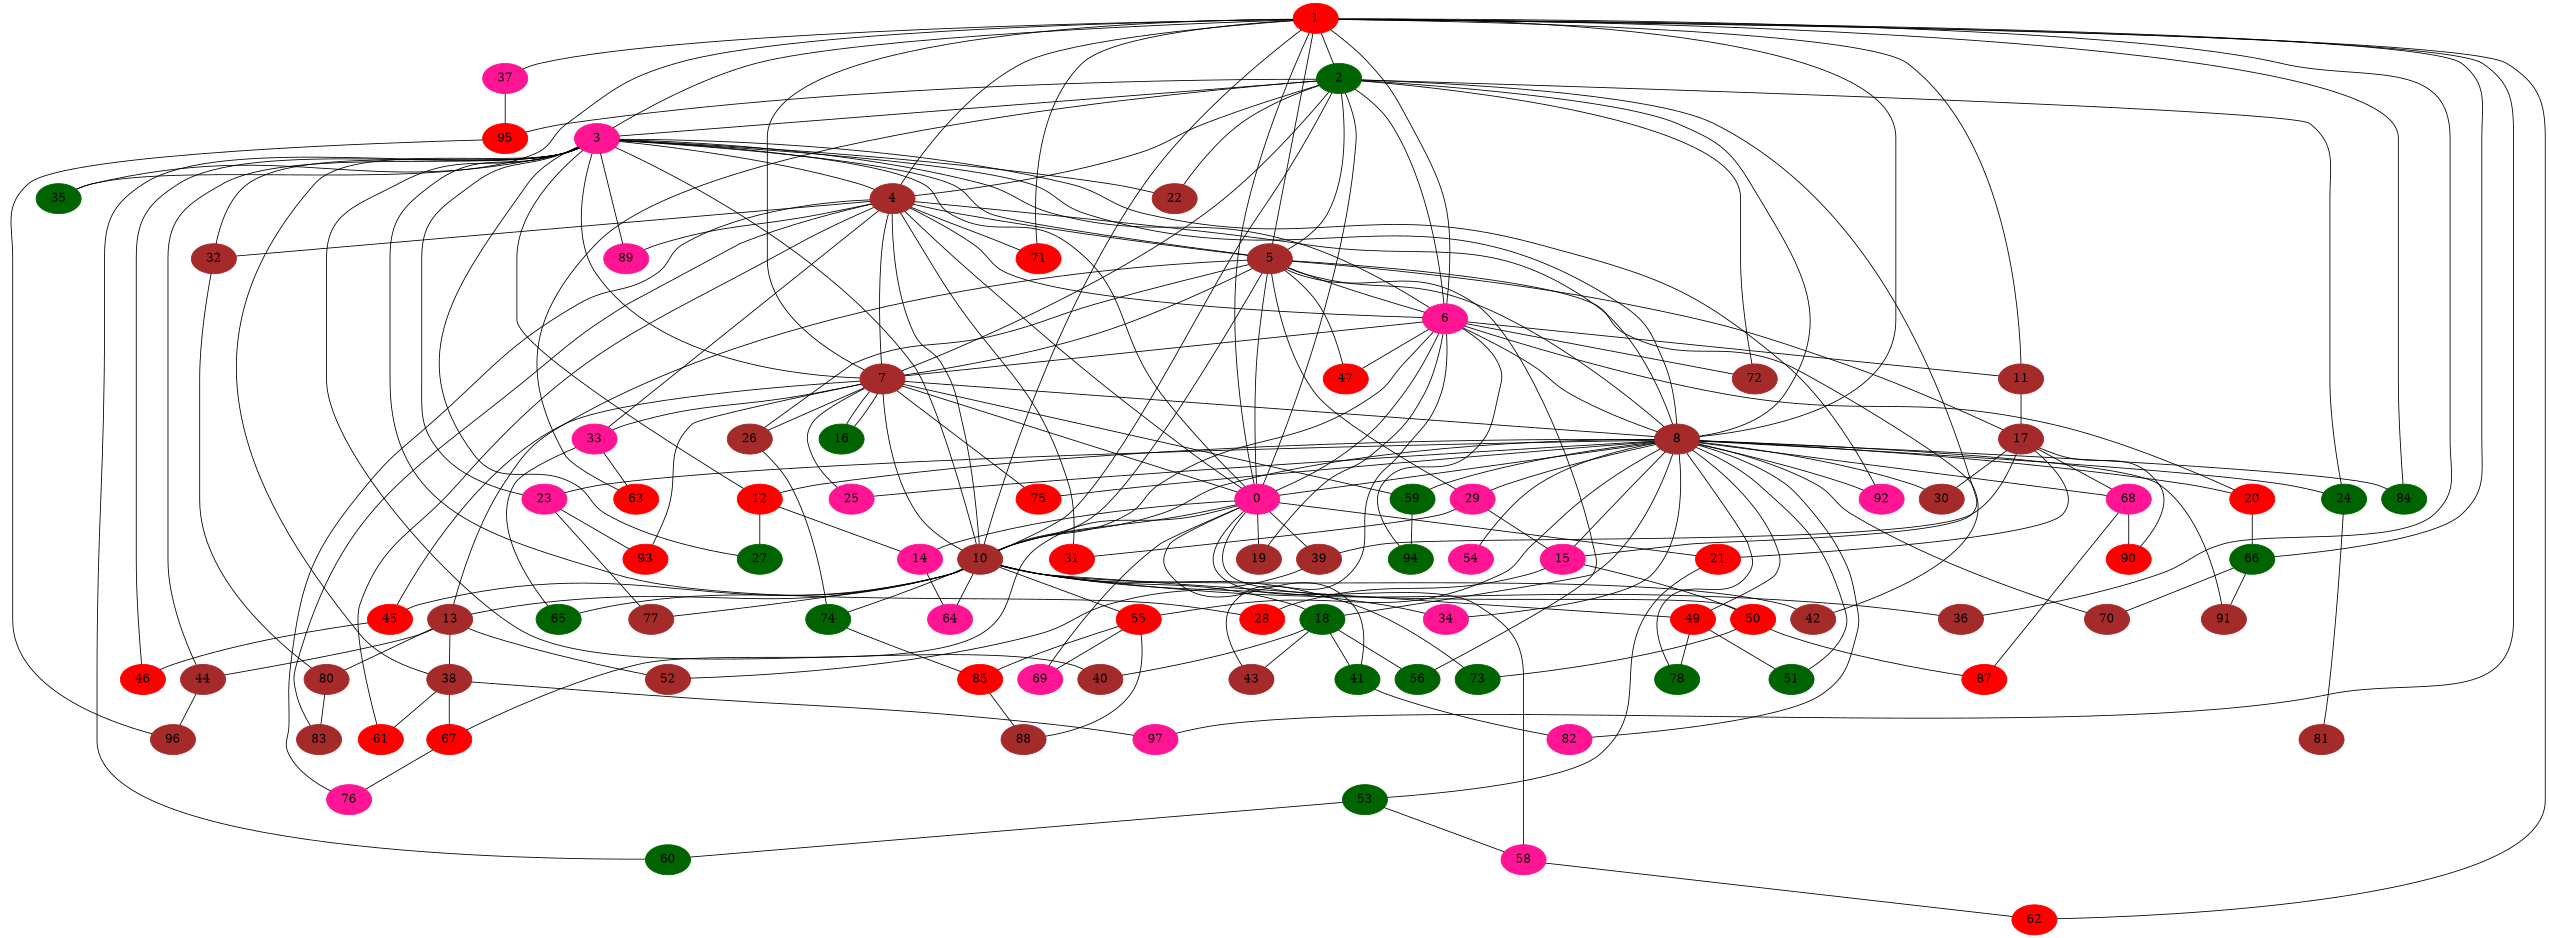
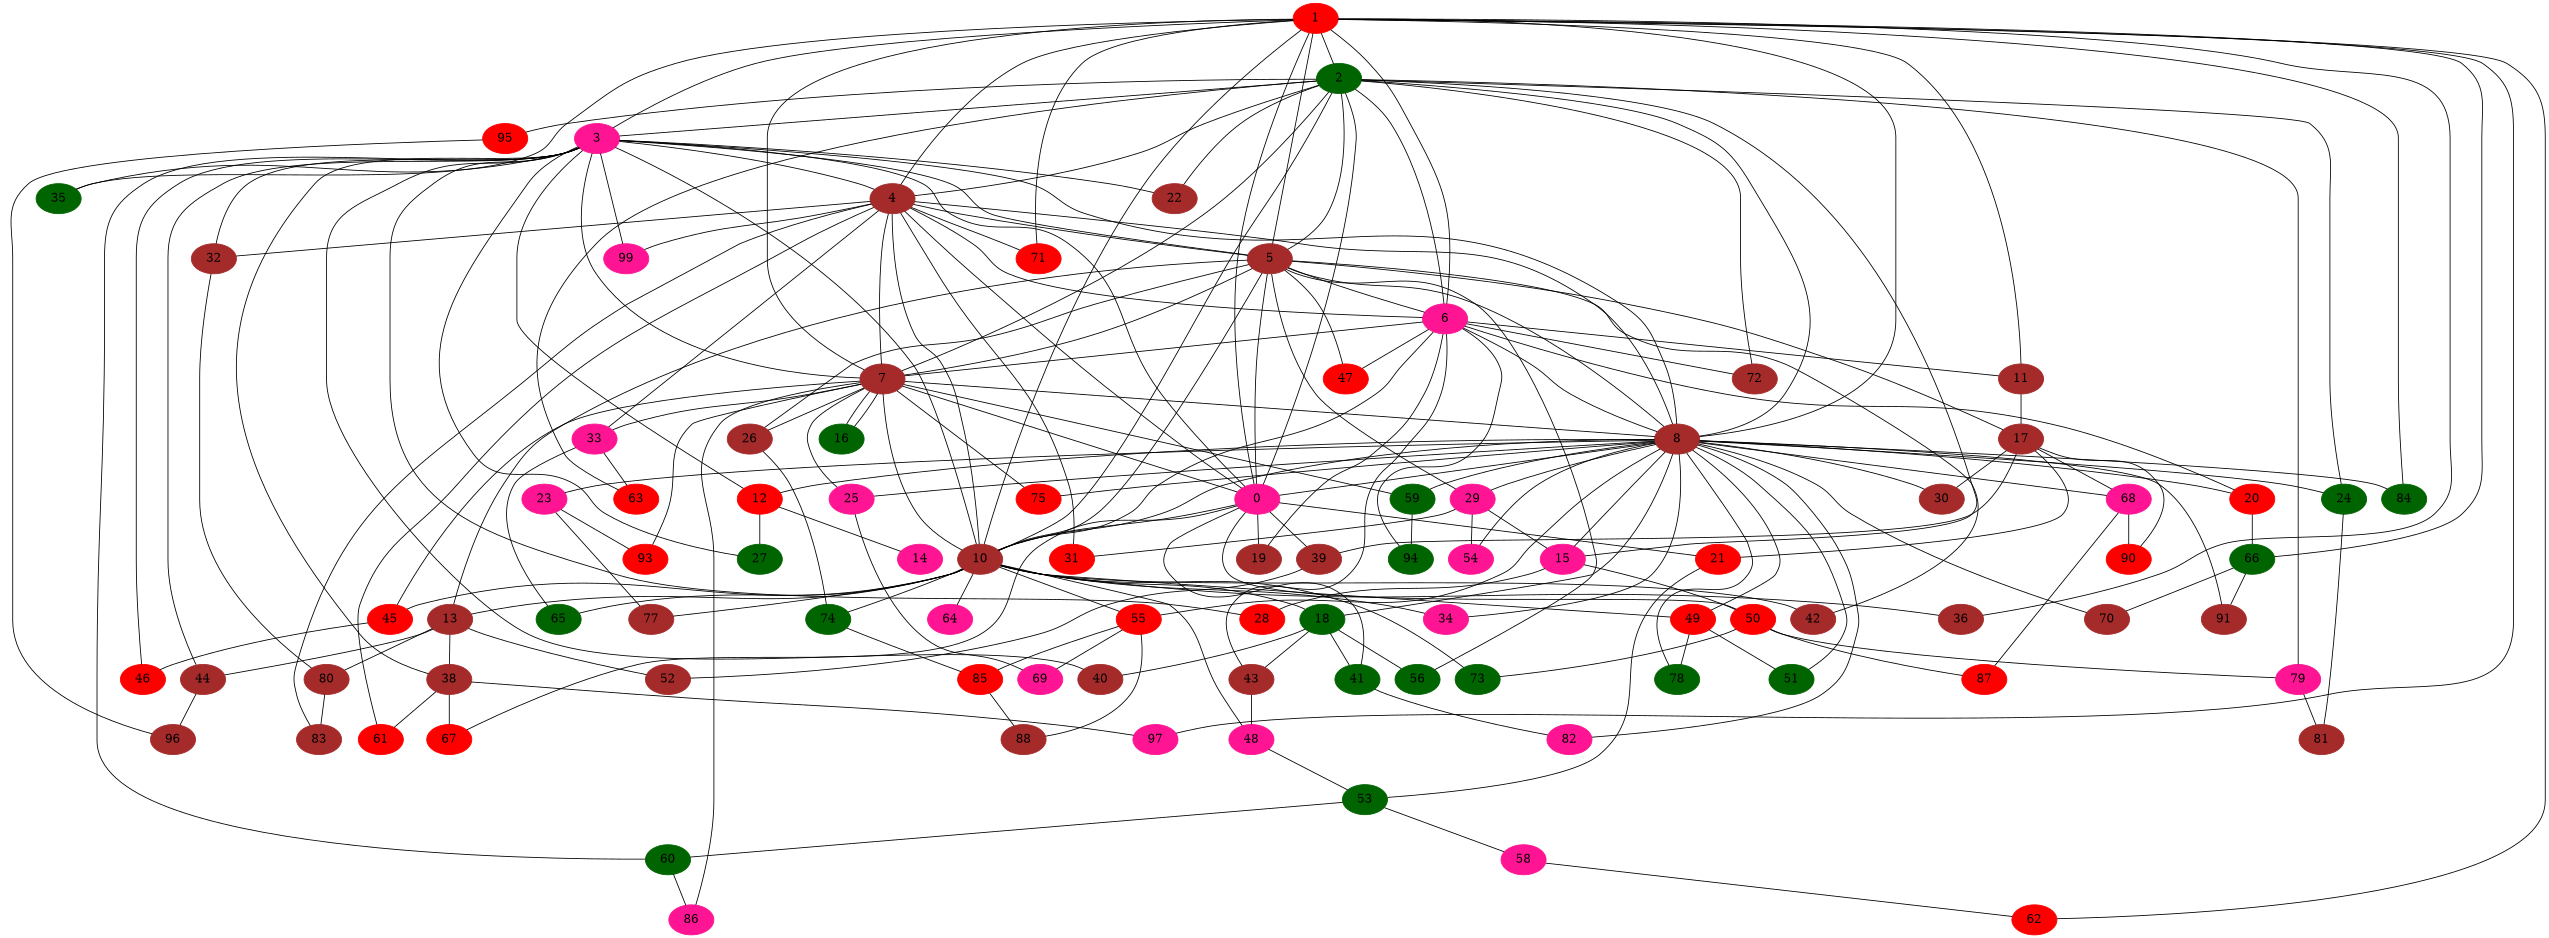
node "37": removed
edge "3" -- "6": removed
node "89": label "89" -> "99"
edge "3" -- "23": removed
edge "6" -- "0": removed
node "92": removed
edge "0" -- "14": removed
edge "29" -- "54": added
edge "0" -- "69": now "25" -- "69"
edge "14" -- "64": removed
edge "0" -- "58": removed
node "79": added
node "48": added
node "76": removed
node "86": added
